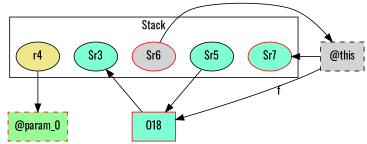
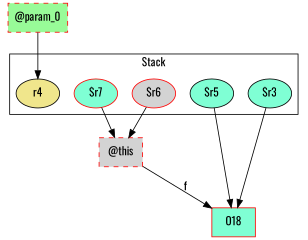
edge "@this" -> "$r7": reversed
node "@this": color black -> red
edge "r4" -> "@param_0": reversed
edge "O18" -> "$r3": reversed
